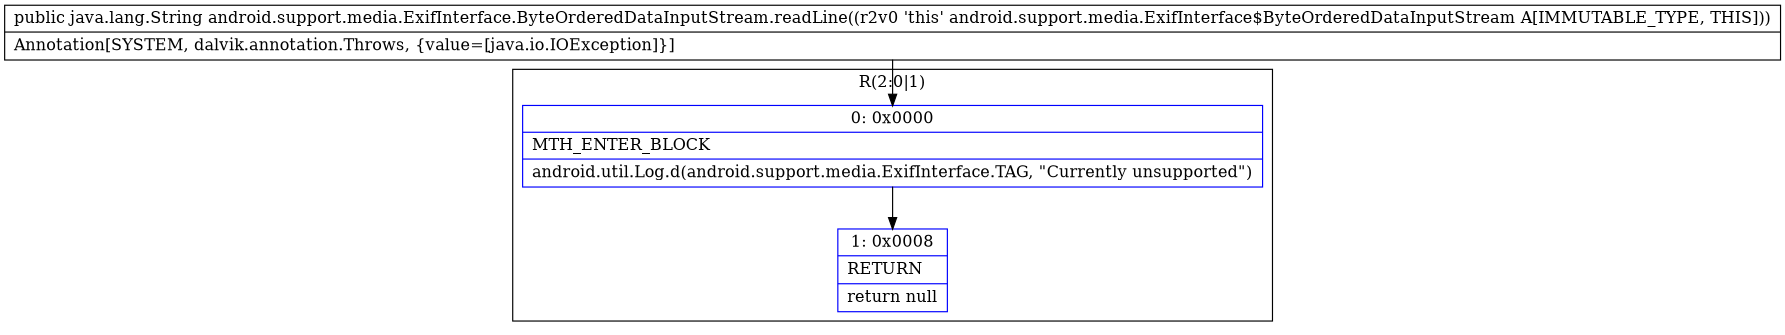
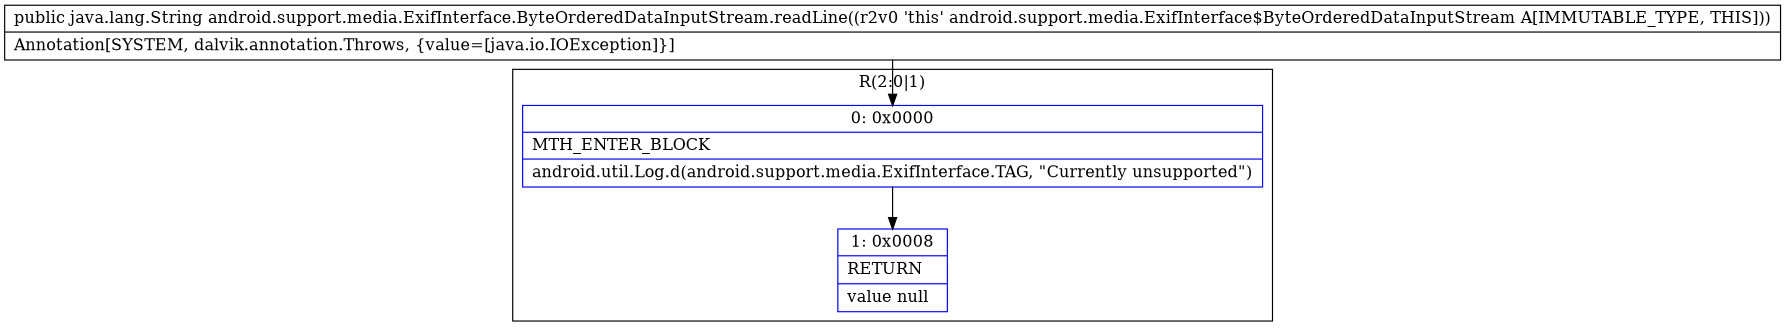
node "1: 0x0008": text "return null" -> "value null"
